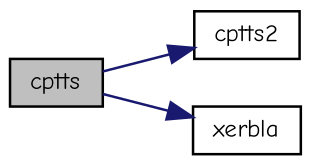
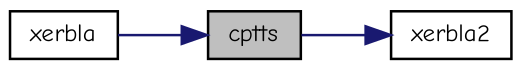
node "cptts2": label "cptts2" -> "xerbla2"
edge "cptts" -> "xerbla": reversed
